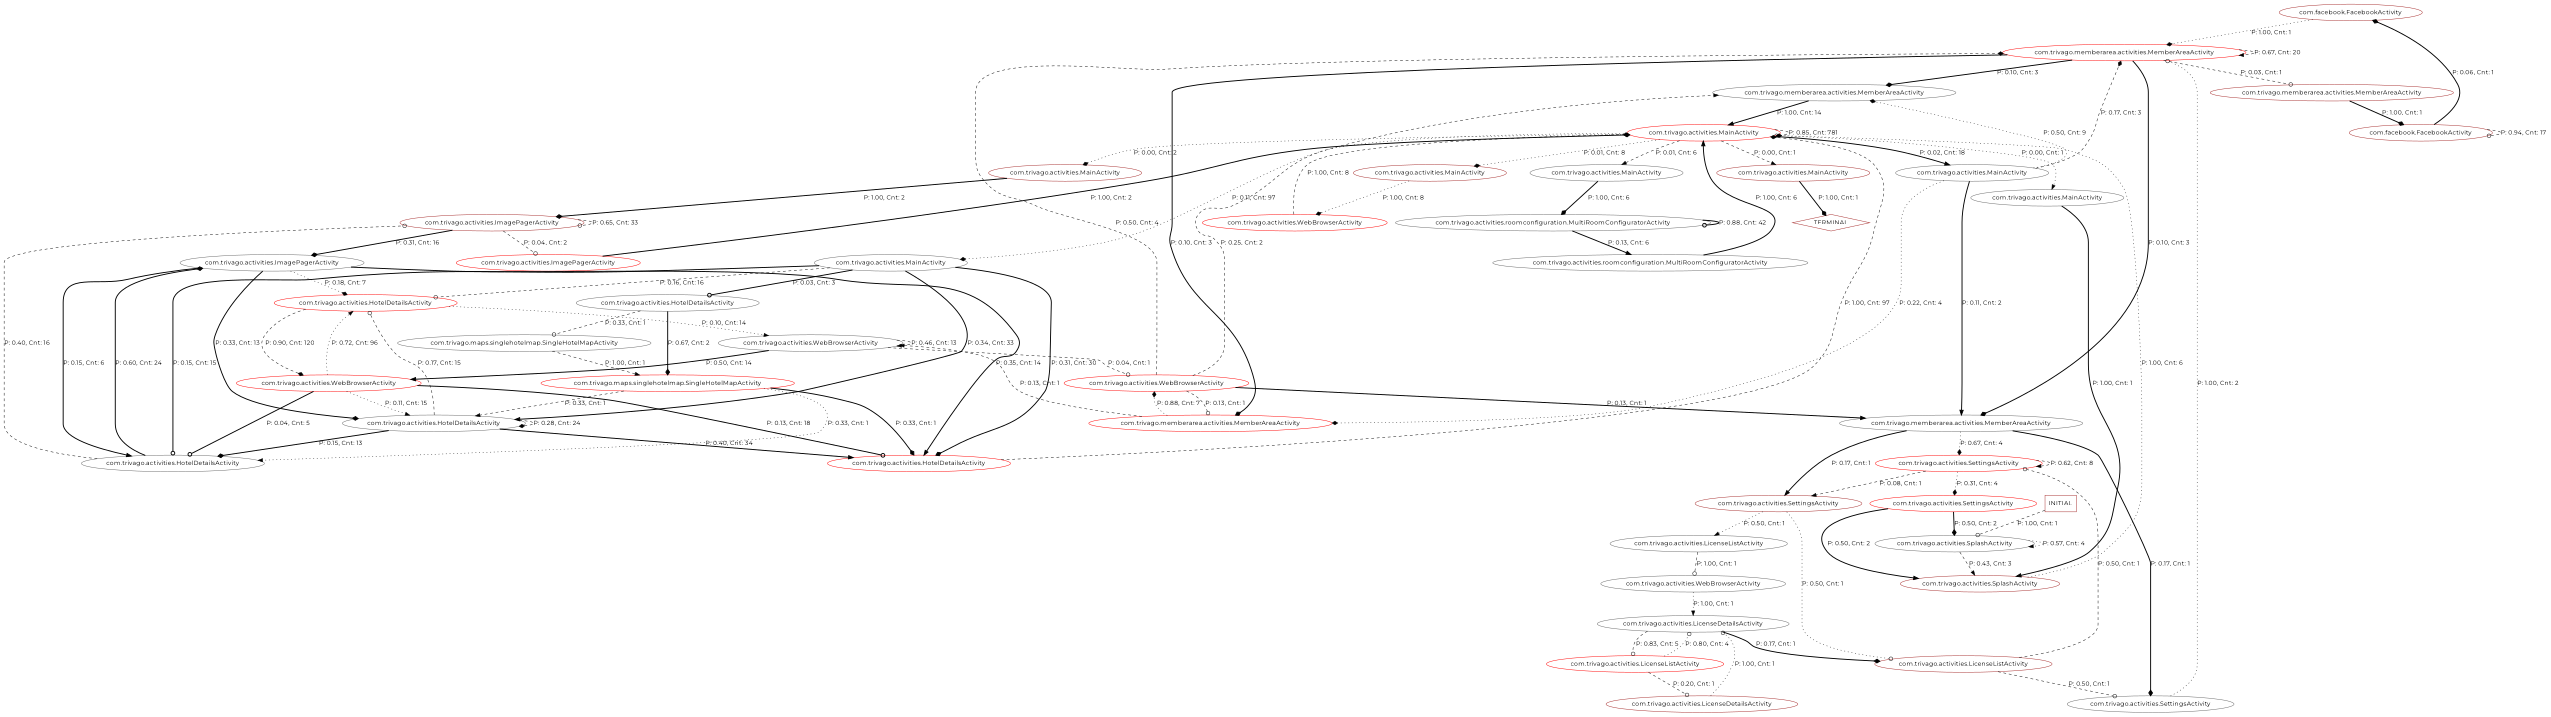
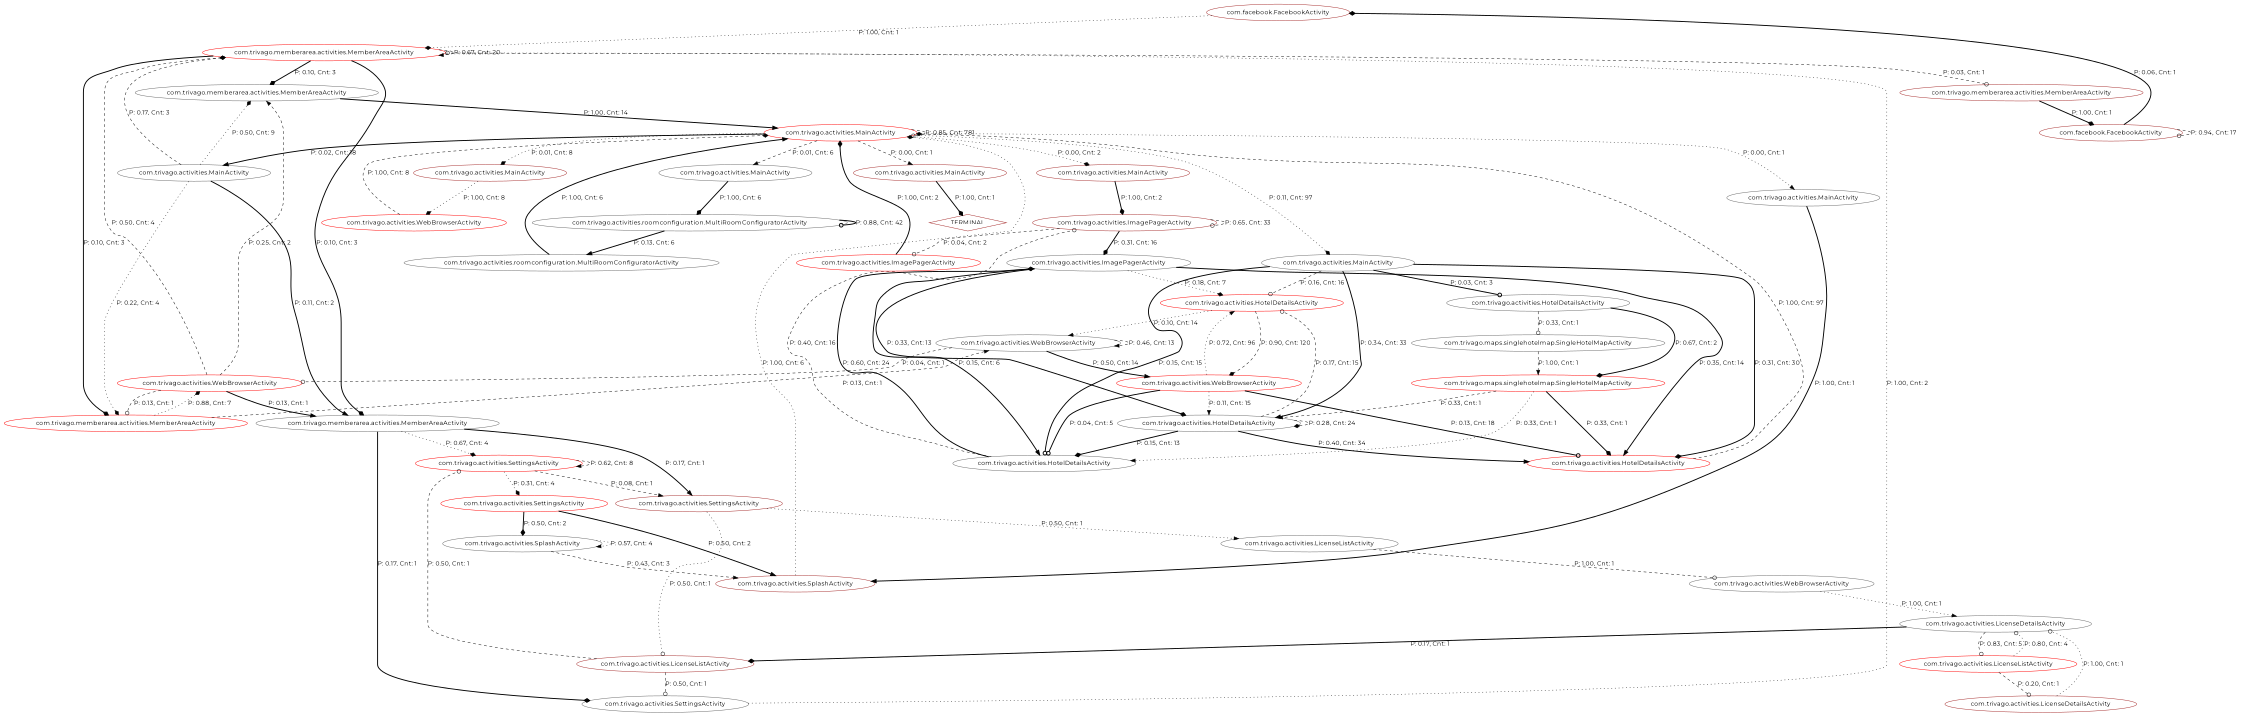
node "INITIAL": removed
